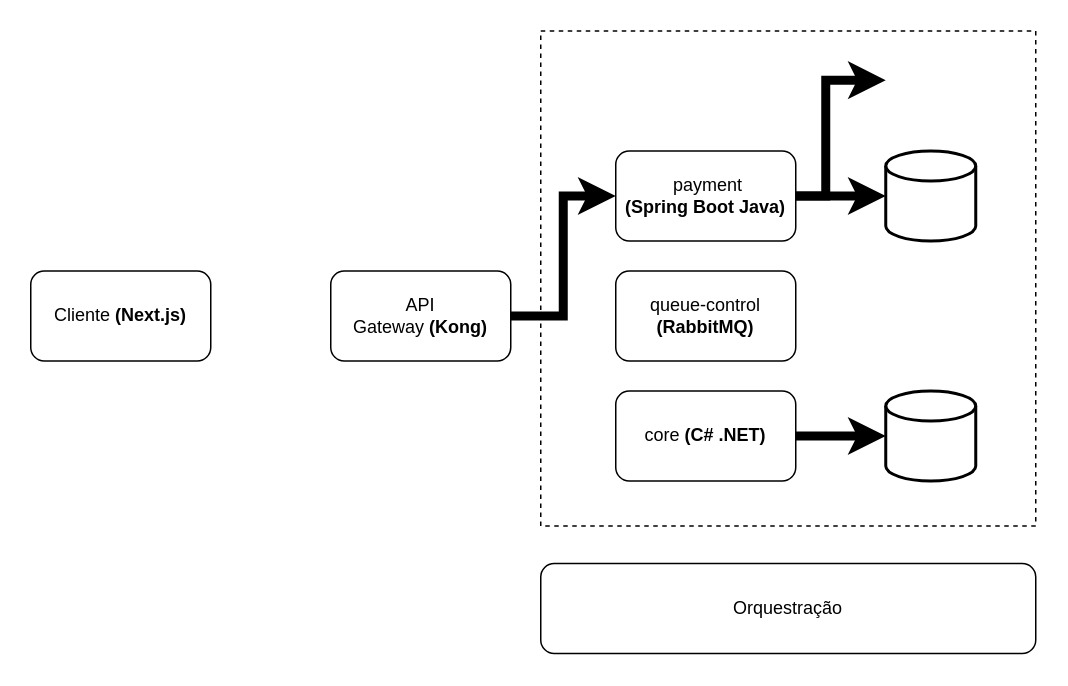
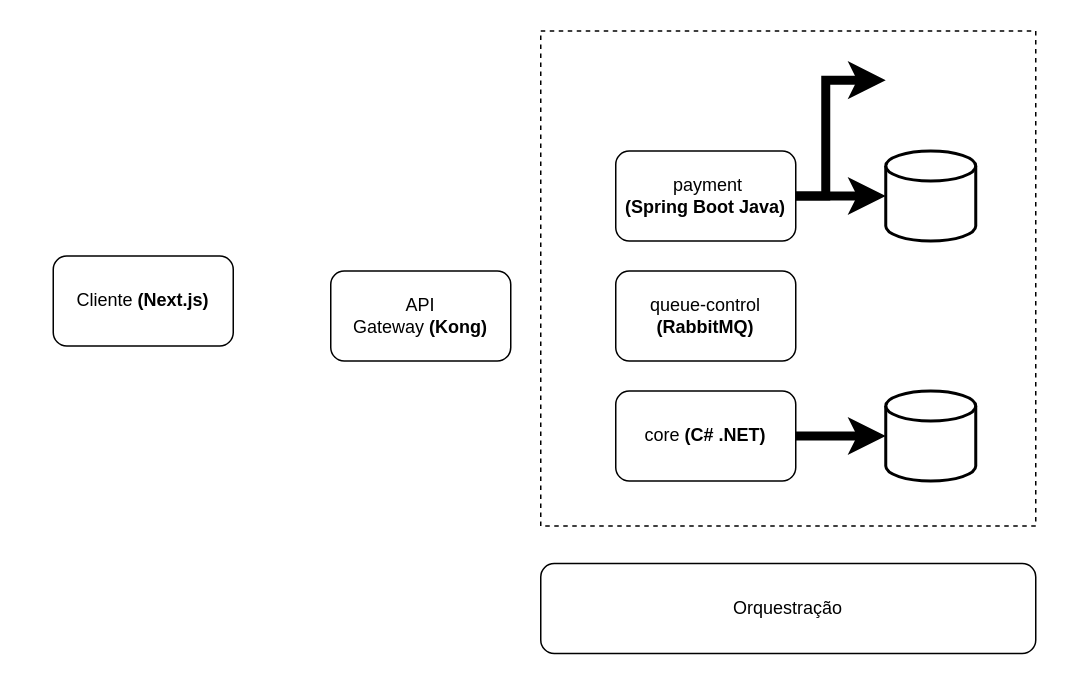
edge "API Gateway (Kong)" -> "payment (Spring Boot Java)": removed
node "Cliente (Next.js)": moved (121, 316) -> (143, 301)
